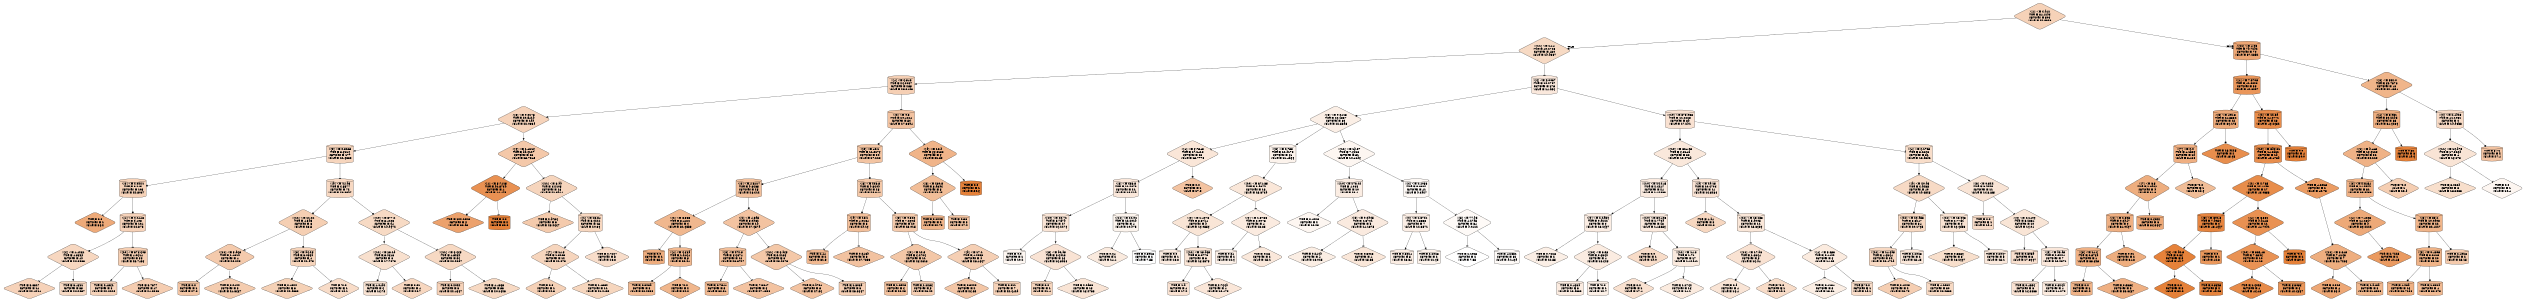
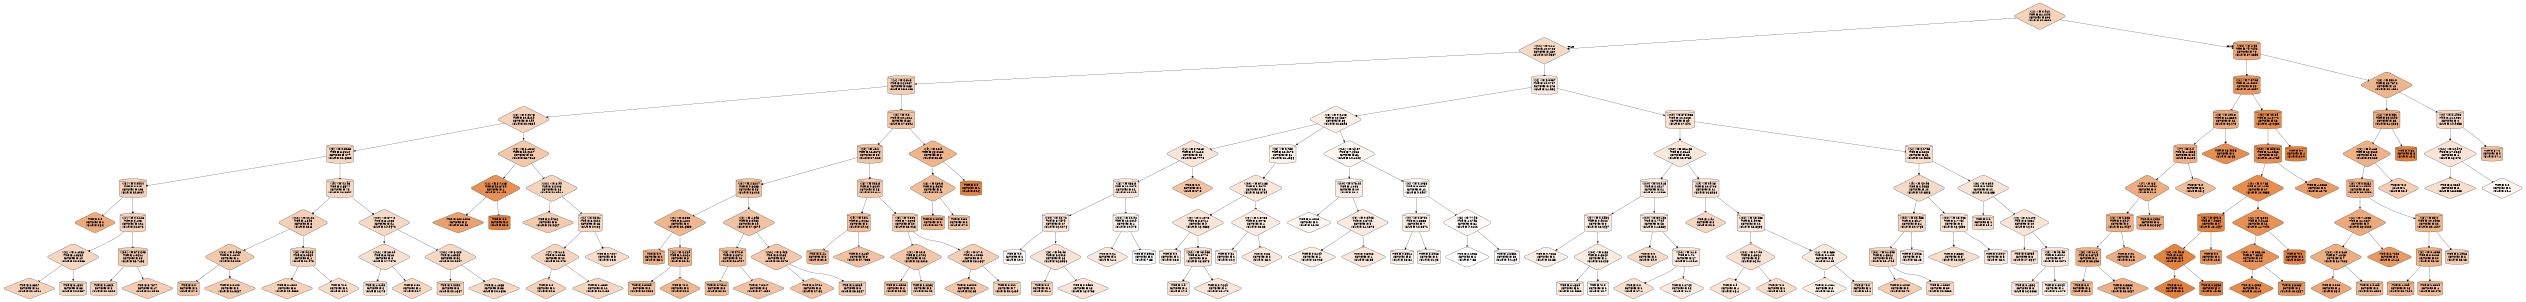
edge "mse = 4.2025 samples = 2 value = 40.75" -> "X[11] <= 8.845 mse = 7.4163 samples = 7 value = 34.7286": now "X[4] <= 7.4265 mse = 14.1817 samples = 9 value = 36.2222" -> "X[11] <= 8.845 mse = 7.4163 samples = 7 value = 34.7286"
edge "X[8] <= 272.5 mse = 6.6874 samples = 11 value = 28.8727" -> "mse = 0.7544 samples = 5 value = 30.54": arrowhead normal -> tee
